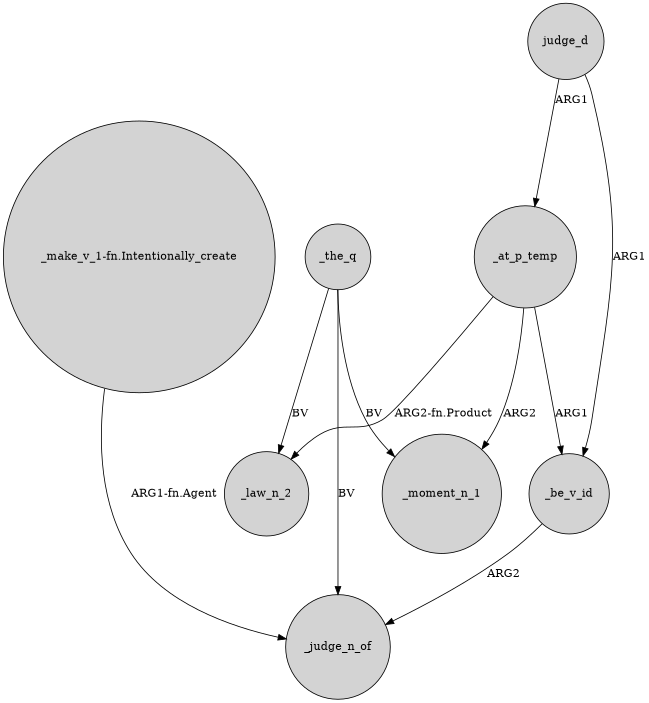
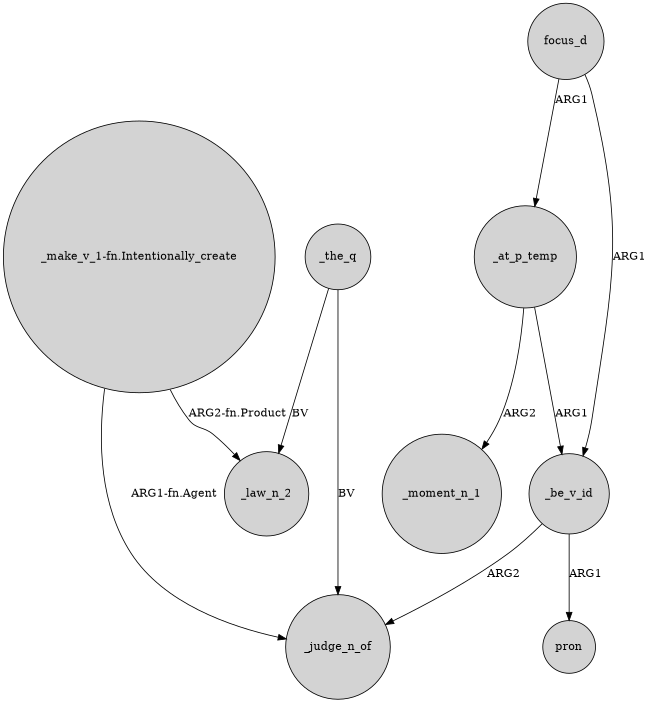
node "judge_d": label "judge_d" -> "focus_d"
edge "_the_q" -> "_moment_n_1": removed, label "BV"
edge "_at_p_temp" -> "_law_n_2": now "_make_v_1-fn.Intentionally_create" -> "_law_n_2"
node "pron": added
